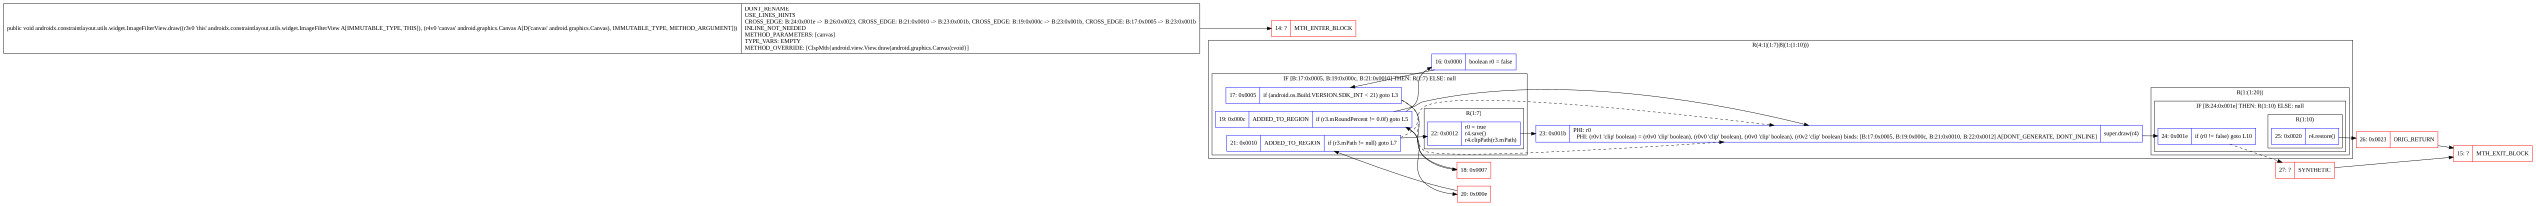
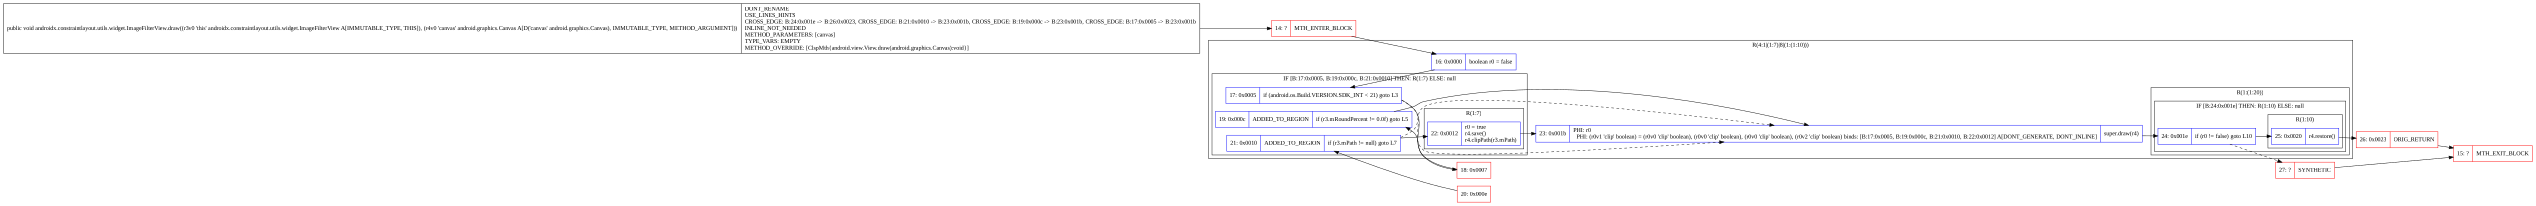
edge "19: 0x000c" -> "16: 0x0000": now "14: ?" -> "16: 0x0000"
edge "24: 0x001e" -> "25: 0x0020": added
edge "19: 0x000c" -> "20: 0x000e": removed
